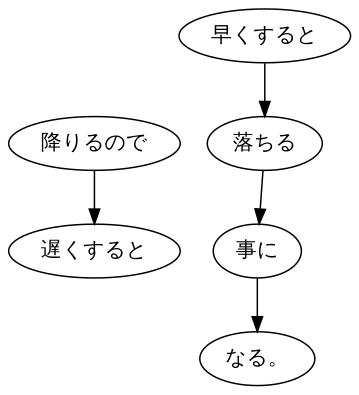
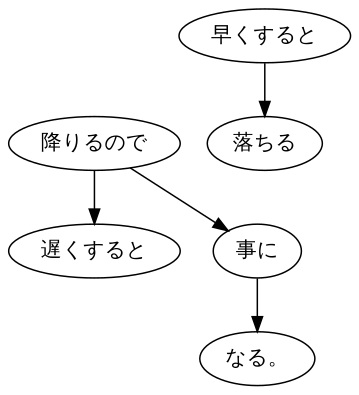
edge "落ちる" -> "事に": now "降りるので" -> "事に"
